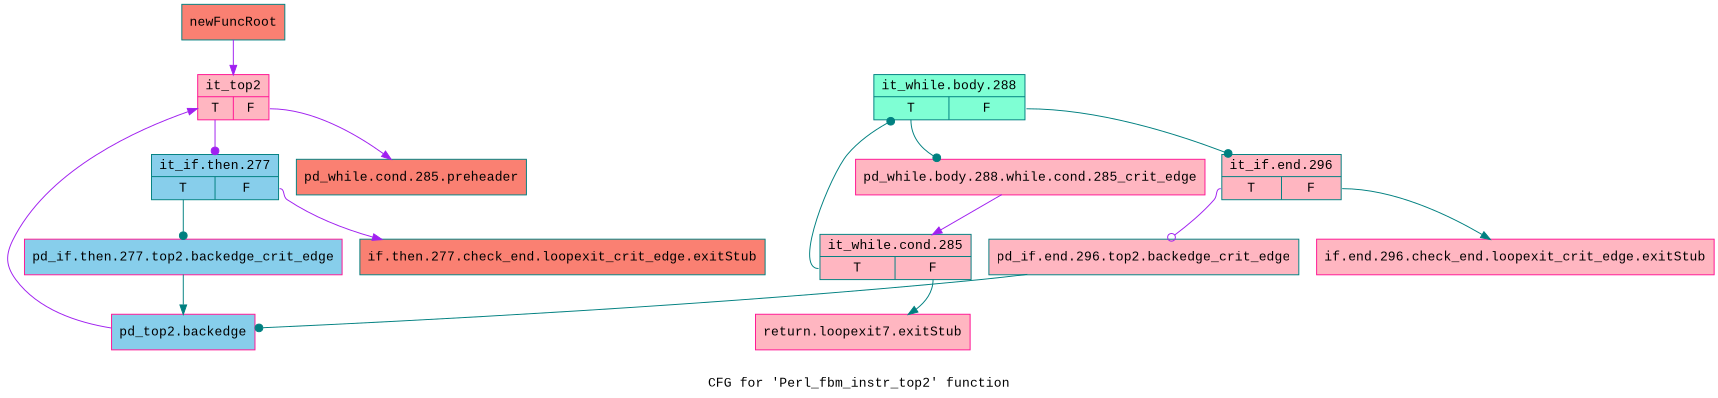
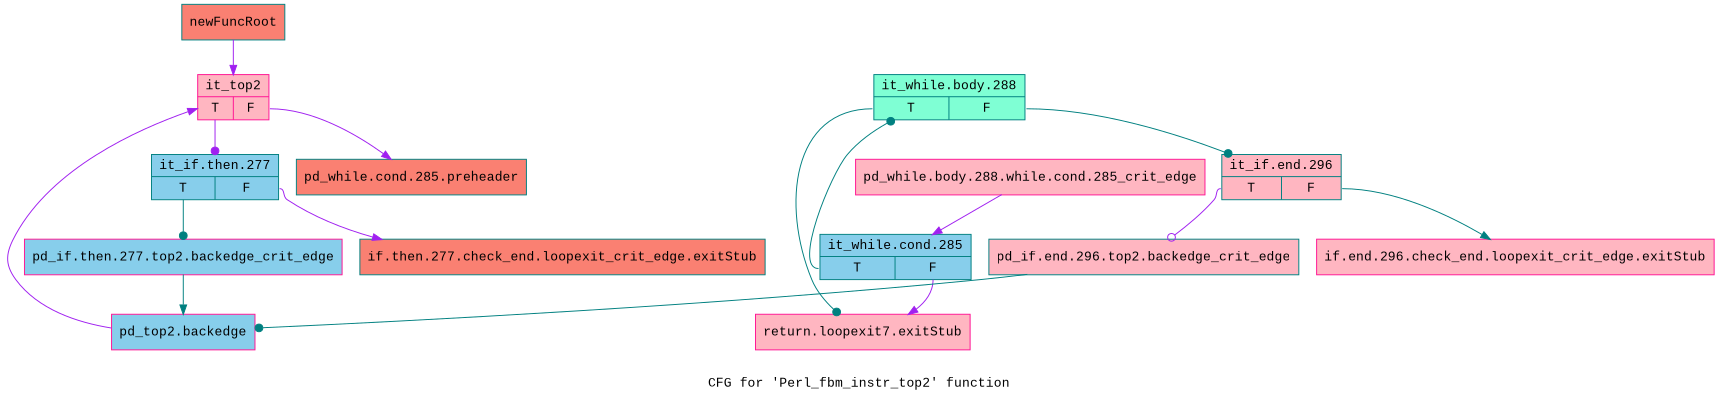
edge "it_while.body.288" -> "pd_while.body.288.while.cond.285_crit_edge": now "it_while.body.288" -> "return.loopexit7.exitStub"
node "it_while.cond.285": fillcolor lightpink -> skyblue
edge "it_while.cond.285" -> "return.loopexit7.exitStub": color teal -> purple
